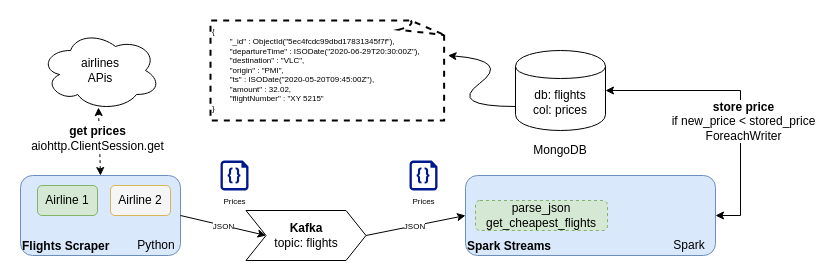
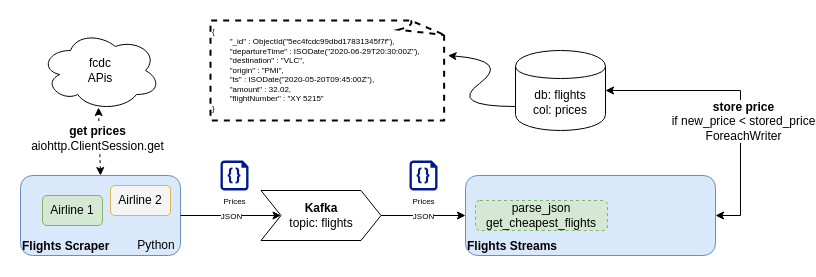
node "airlines APis": label "airlines APis" -> "fcdc APis"
node "MongoDB": removed
node "Airline 1": moved (68, 201) -> (73, 211)
node "Kafka topic: flights": moved (306, 236) -> (321, 216)
node "Spark Streams": label "Spark Streams" -> "Flights Streams"
node "Spark": removed
